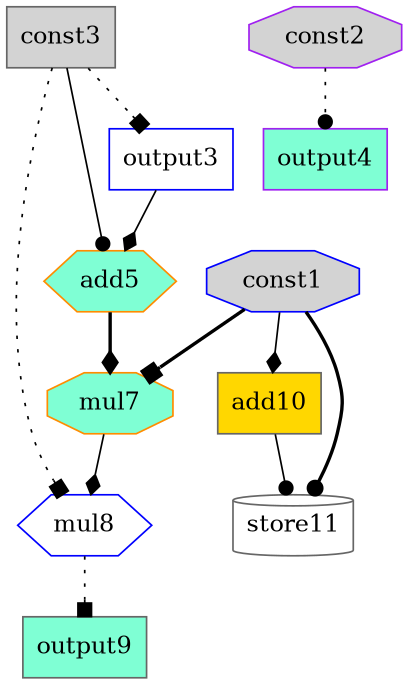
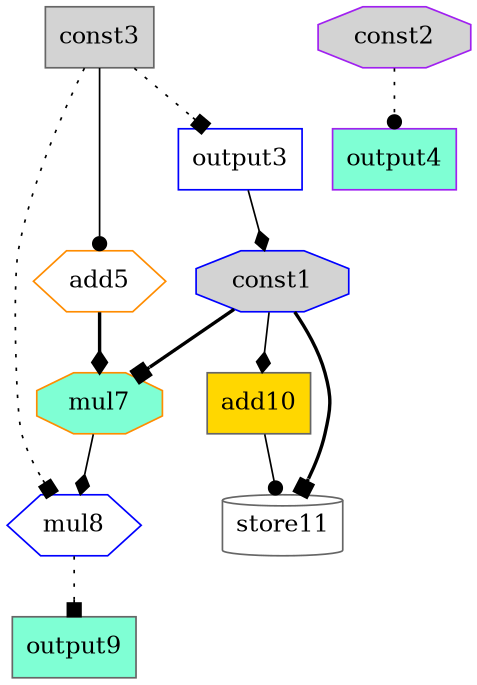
edge "output3" -> "add5": now "output3" -> "const1"
node "add5": fillcolor aquamarine -> white
edge "const1" -> "store11": arrowhead dot -> box
